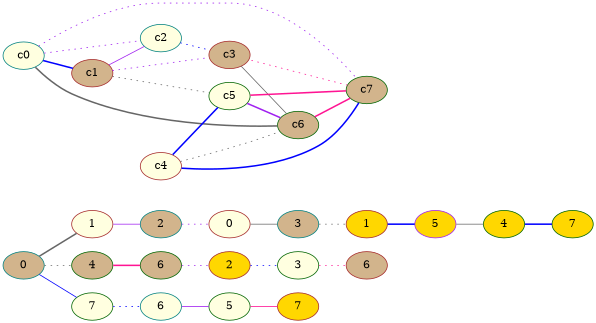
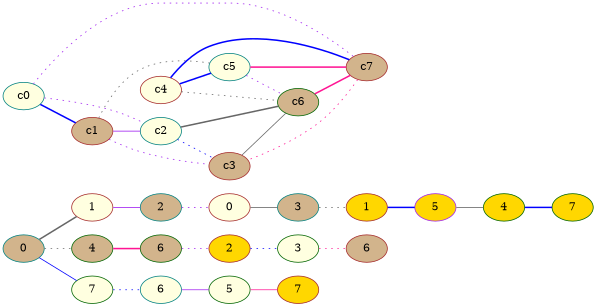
node "c7": color darkgreen -> brown
node "c5": color darkgreen -> teal
edge "c5" -- "c6": style bold -> dotted
edge "c0" -- "c6": now "c2" -- "c6"
